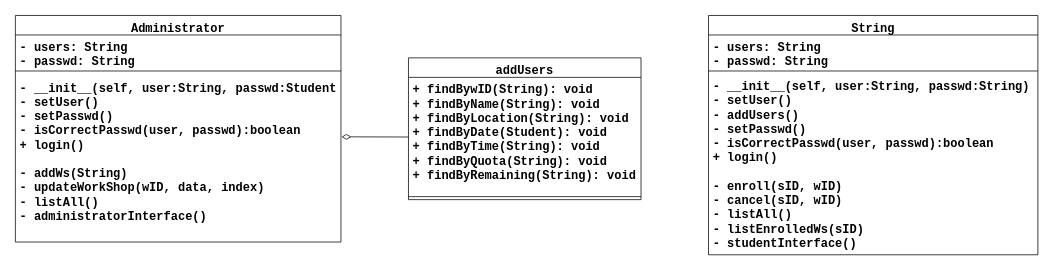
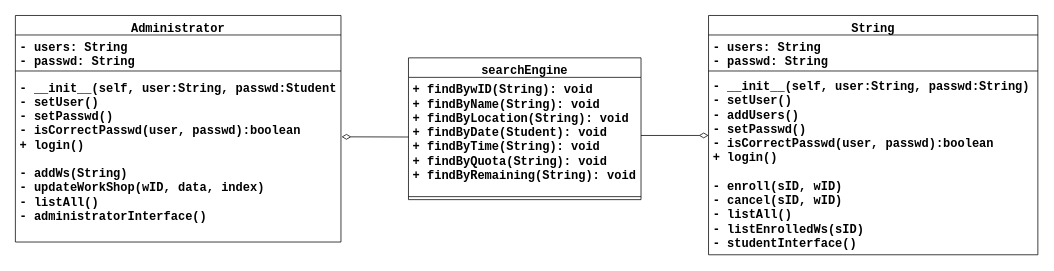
node "addUsers": label "addUsers" -> "searchEngine"
edge "+ findBywID(String): void + findByName(String): void + findByLocation(String): void + findByDate(Student): void + findByTime(String): void + findByQuota(String): void + findByRemaining(String): void" -> "- __init__(self, user:String, passwd:String) - setUser() - addUsers() - setPasswd() - isCorrectPasswd(user, passwd):boolean + login() - enroll(sID, wID) - cancel(sID, wID) - listAll() - listEnrolledWs(sID) - studentInterface()": added
